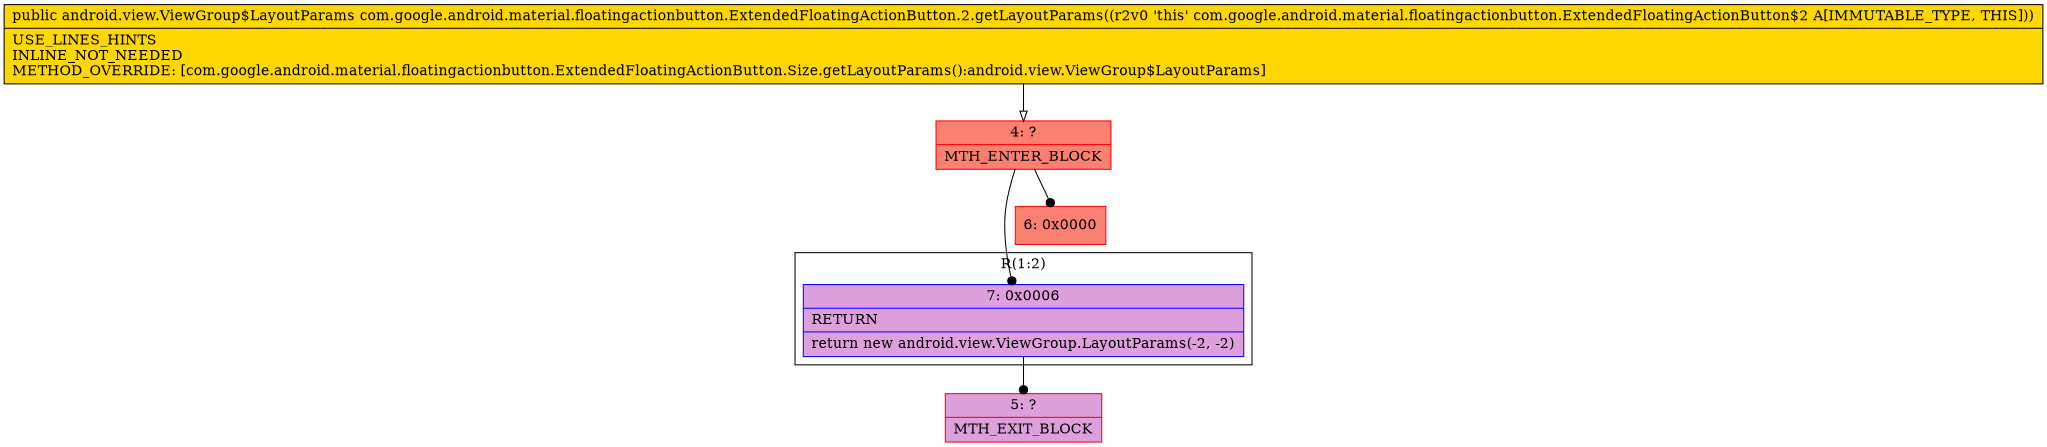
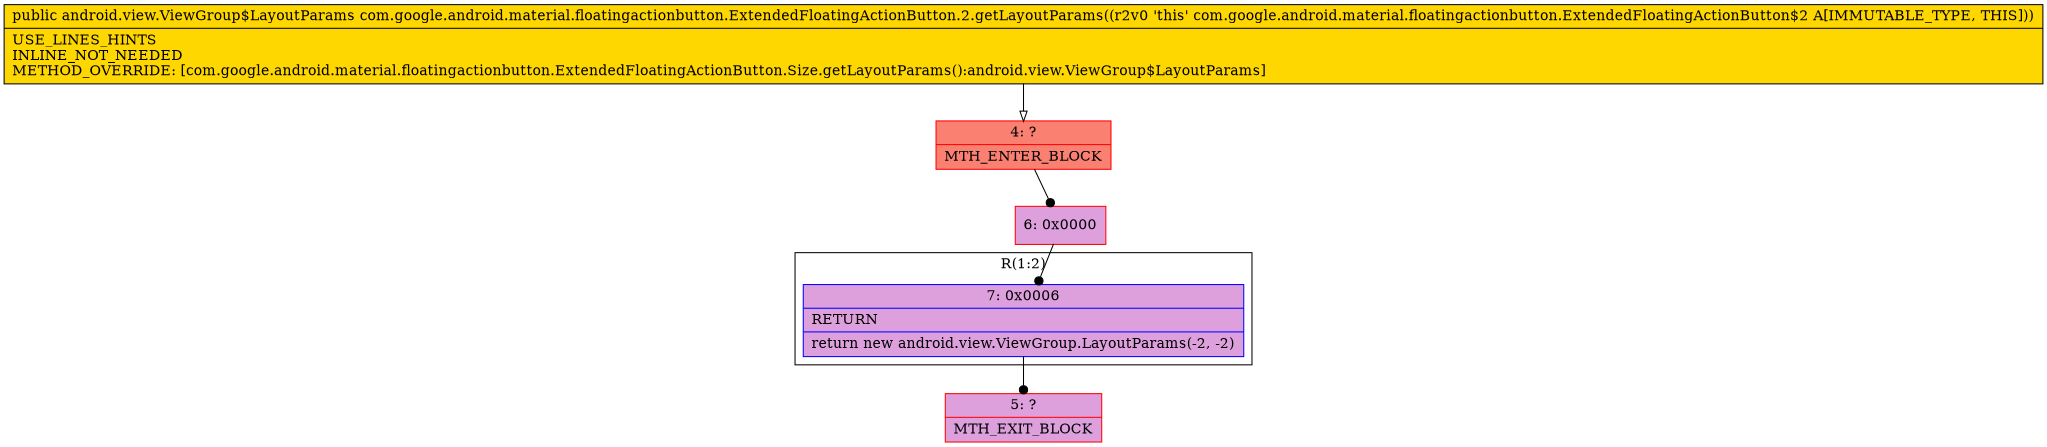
edge "4: ?" -> "7: 0x0006": now "6: 0x0000" -> "7: 0x0006"
node "6: 0x0000": fillcolor salmon -> plum
